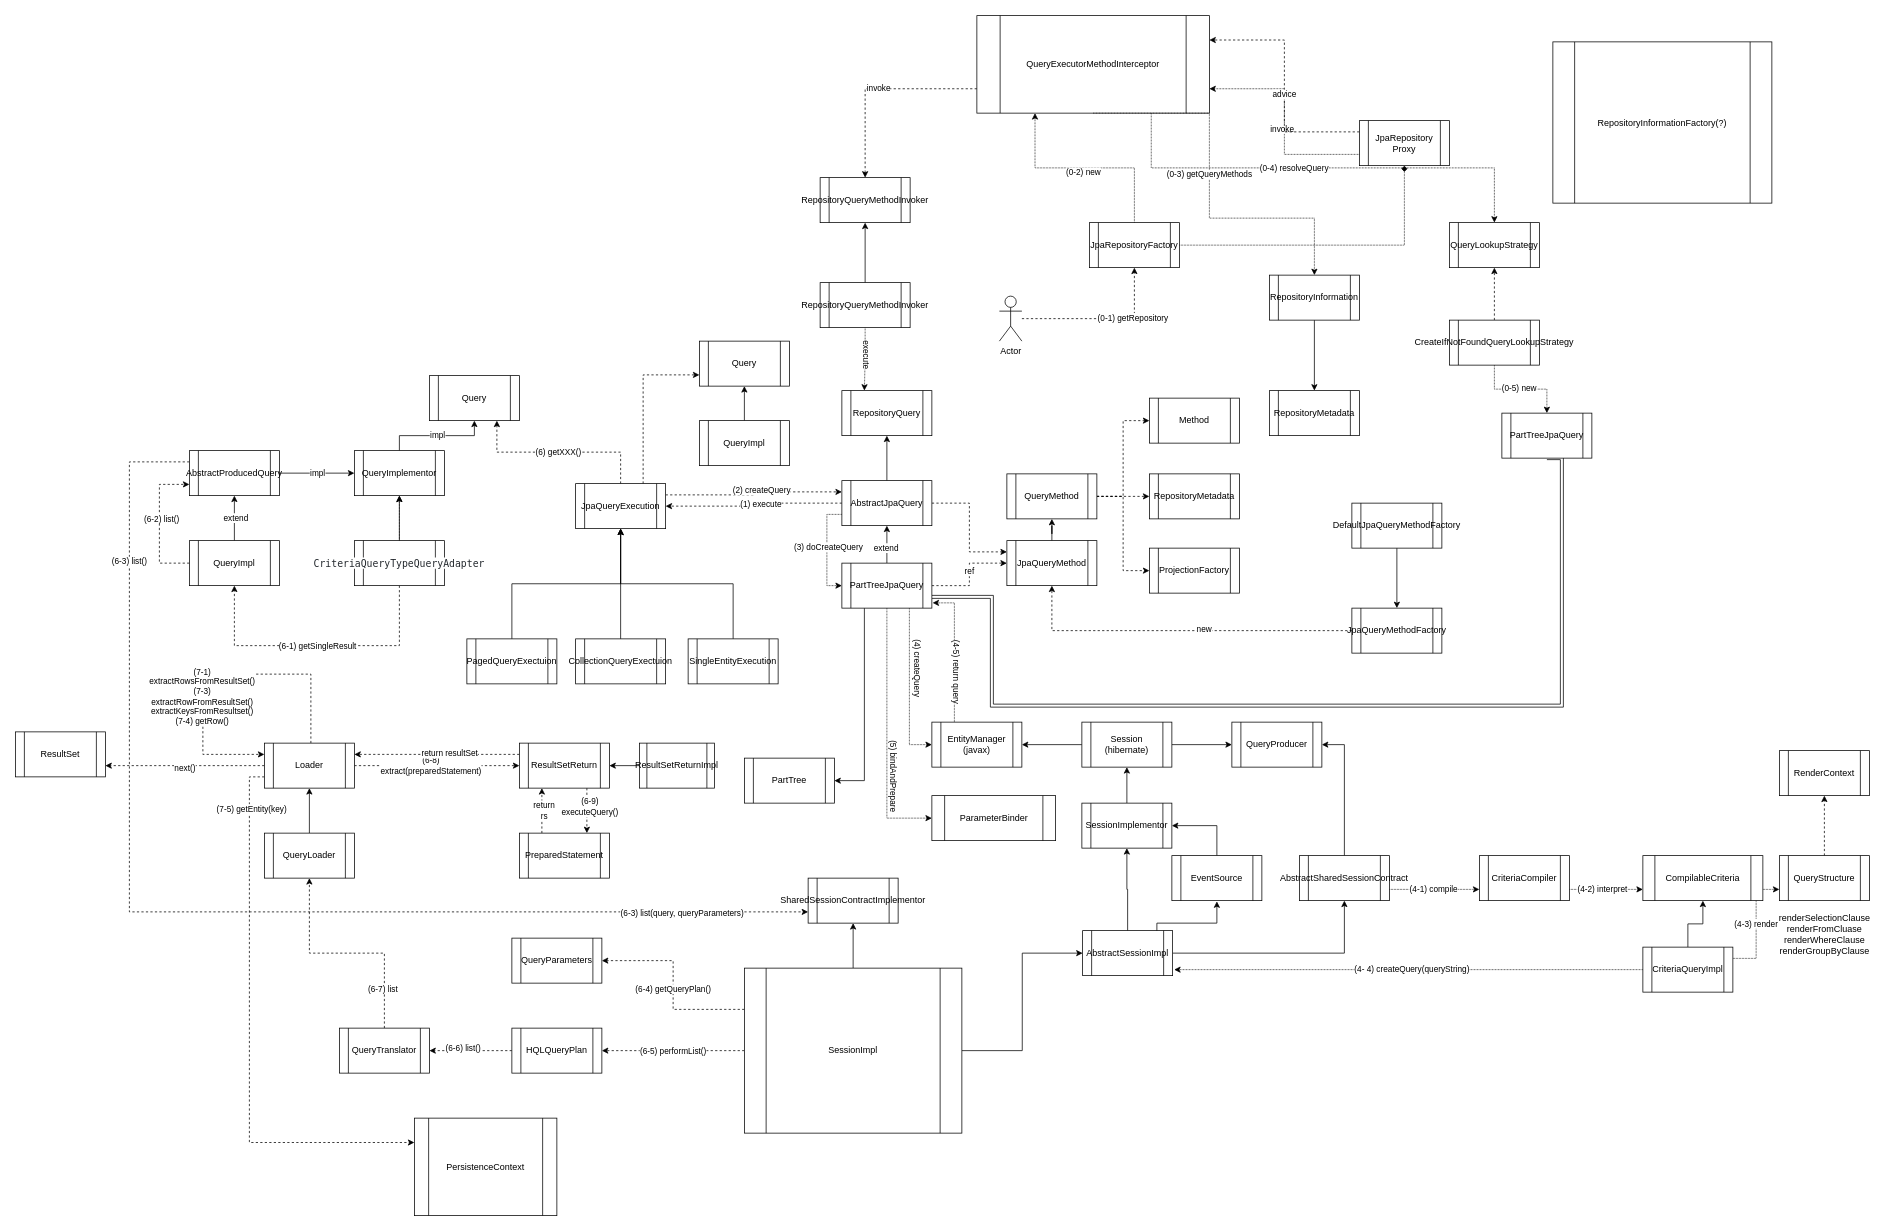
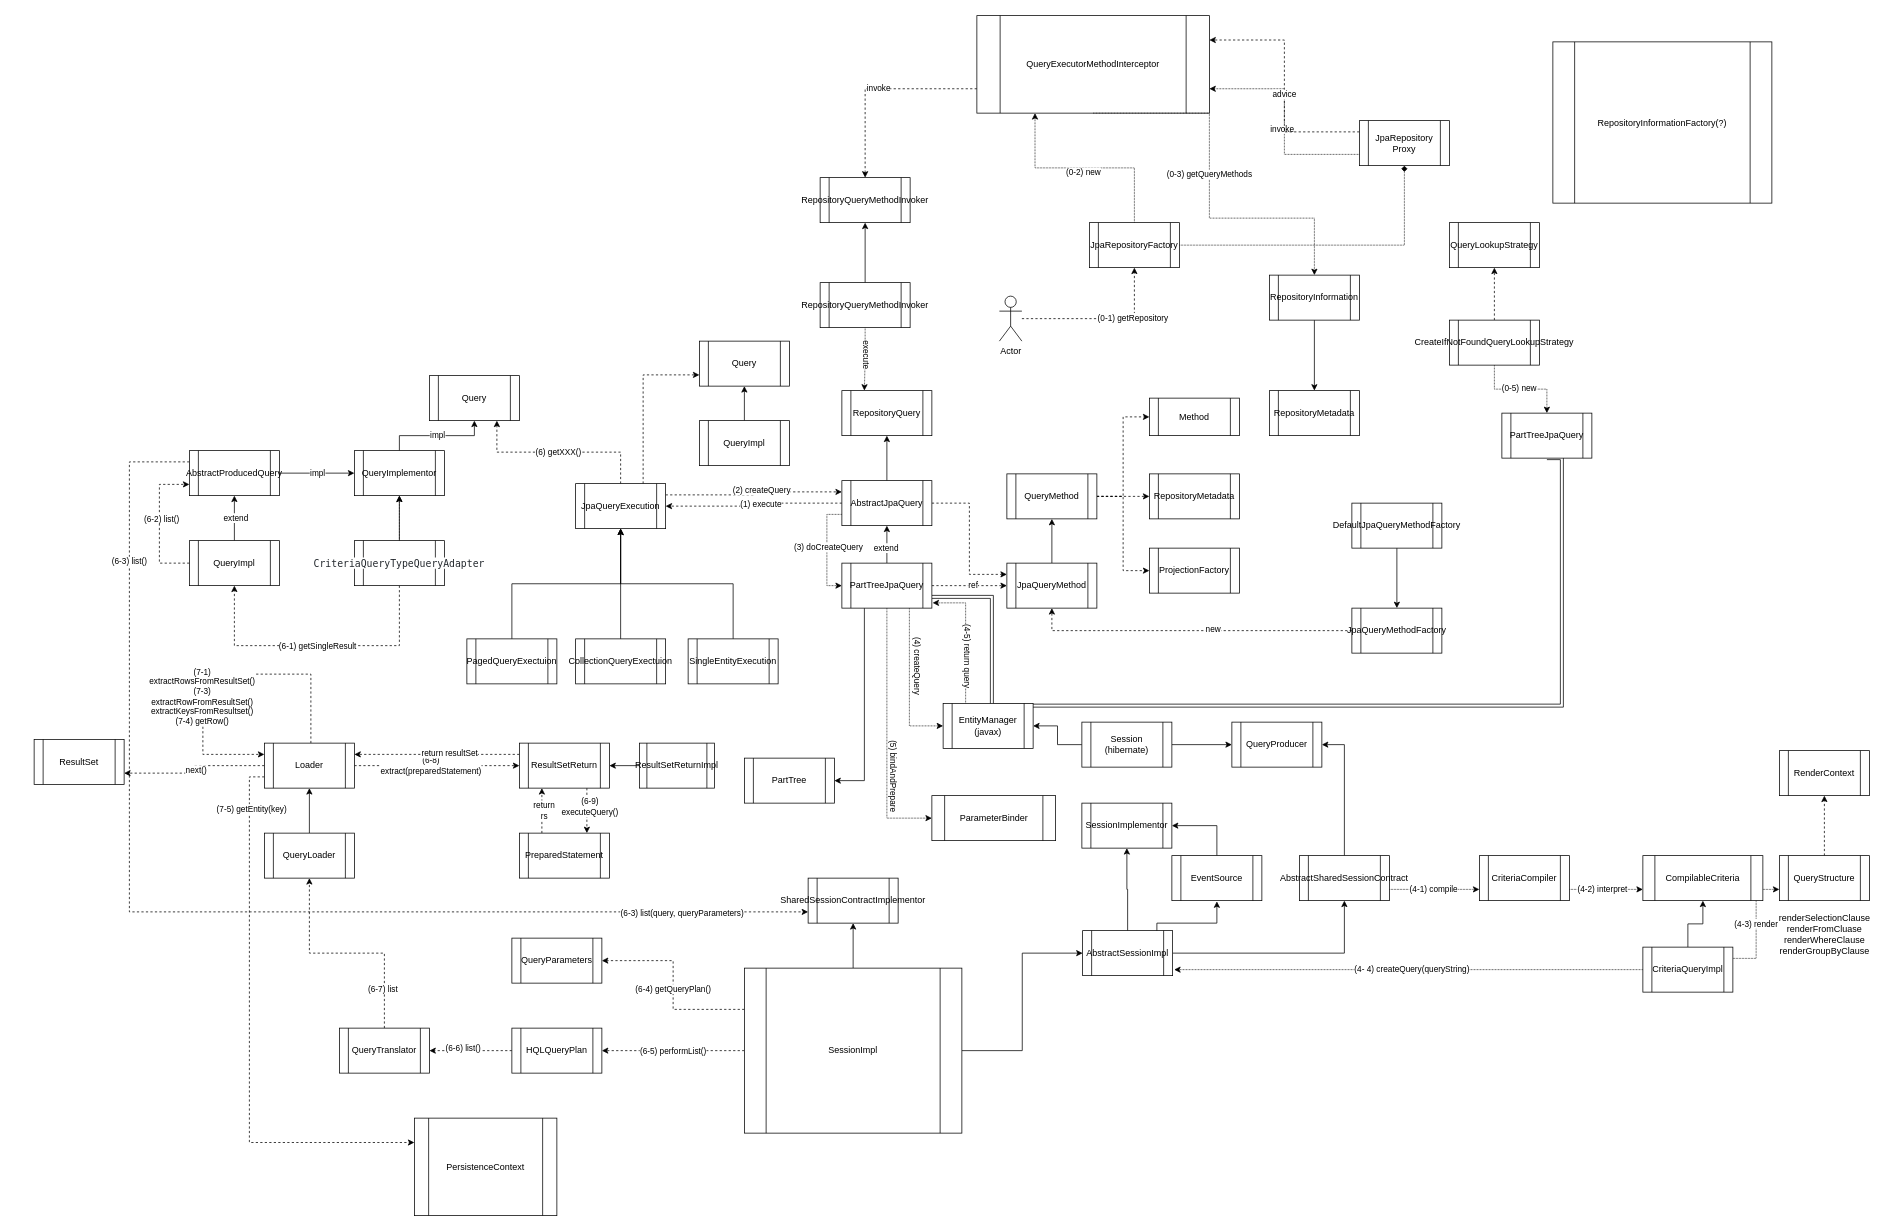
edge "QueryExecutorMethodInterceptor" -> "QueryLookupStrategy": removed, label "(0-4) resolveQuery"
node "Method": size 90x45 -> 90x38
node "JpaQueryMethod": moved (1052, 563) -> (1052, 585)
node "EntityManager (javax)": moved (977, 744) -> (988, 726)
node "ResultSet": moved (60, 754) -> (79, 762)
edge "SessionImplementor" -> "Session (hibernate)": removed
